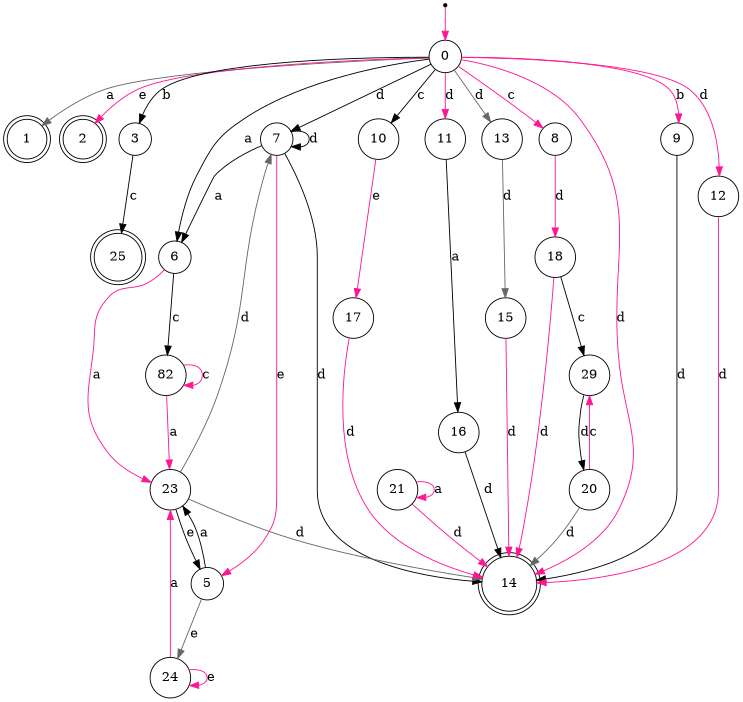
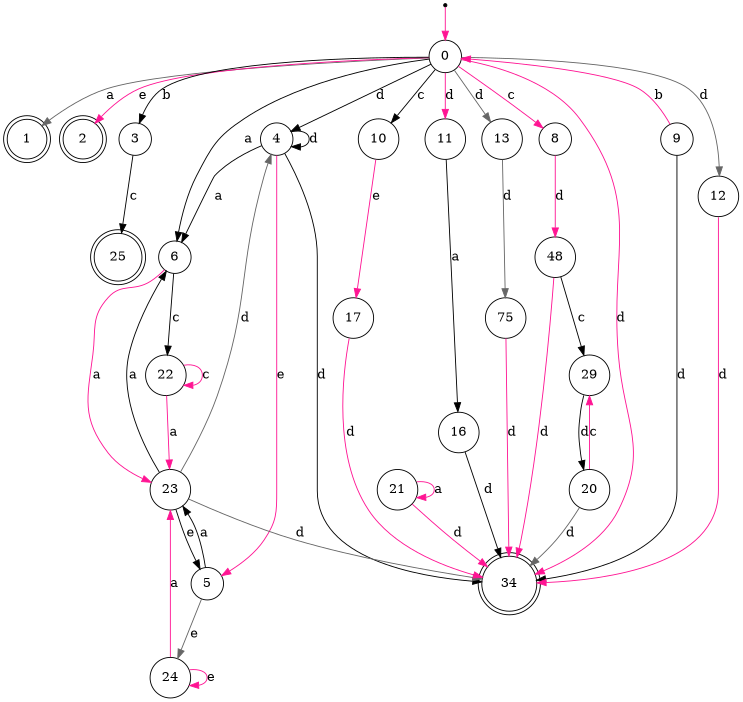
edge "0" -> "9": reversed
edge "0" -> "12": color deeppink -> gray40
node "7": label "7" -> "4"
node "18": label "18" -> "48"
node "15": label "15" -> "75"
edge "23" -> "6": added, label "a"
node "82": label "82" -> "22"
node "14": label "14" -> "34"
